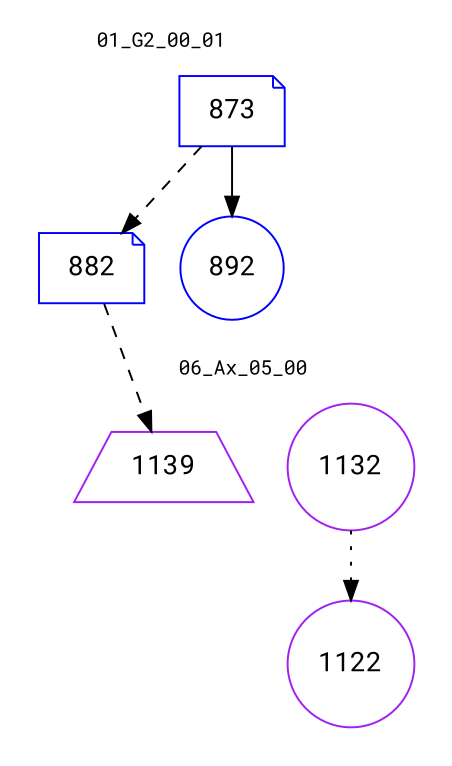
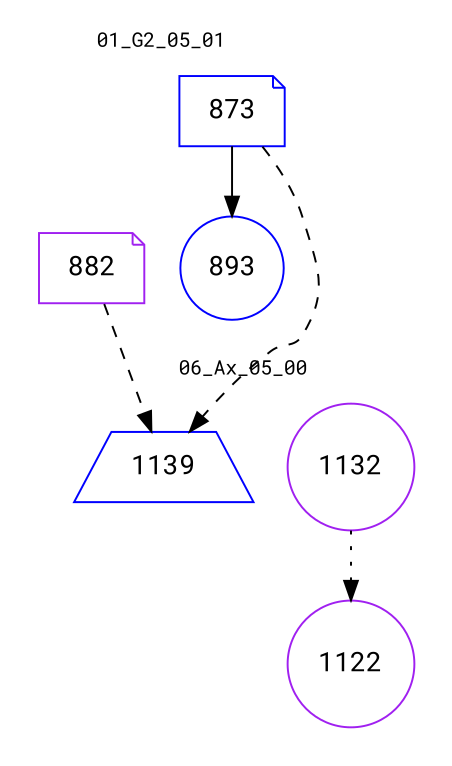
cluster "01_G2_00_01": label "01_G2_00_01" -> "01_G2_05_01"
edge "873" -> "882": now "873" -> "1139"
node "882": color blue -> purple
node "892": label "892" -> "893"
node "1139": color purple -> blue
